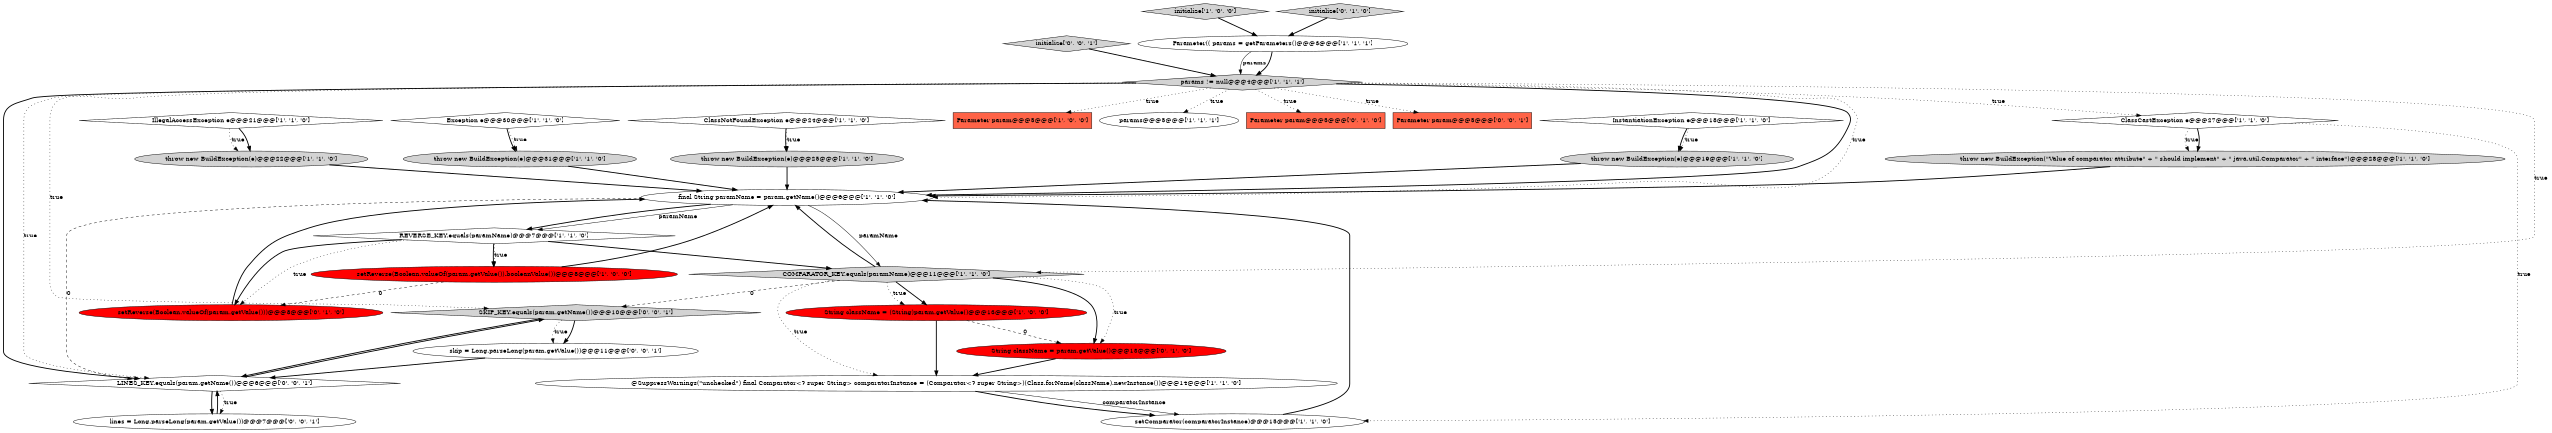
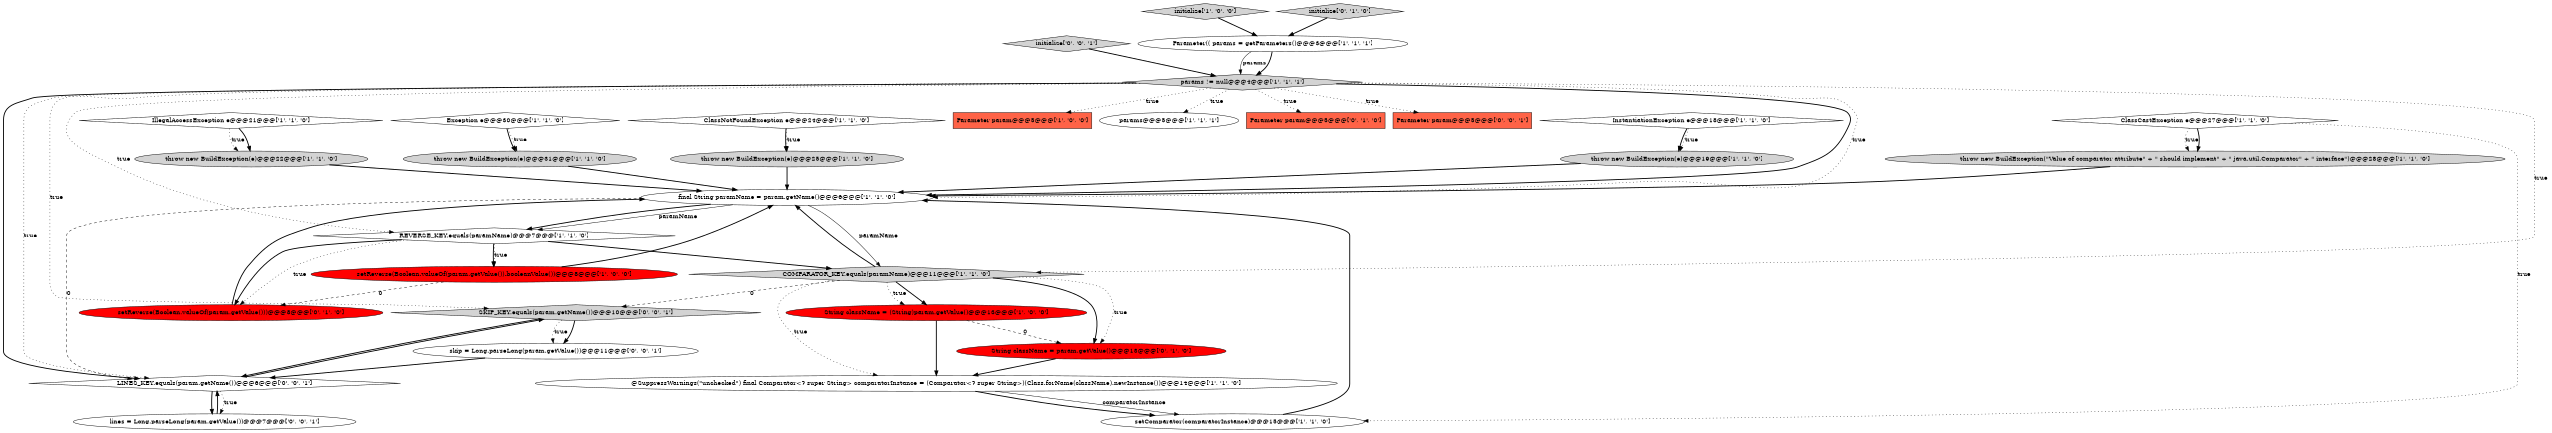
edge "params != null@@@4@@@['1', '1', '1']" -> "ClassCastException e@@@27@@@['1', '1', '0']": now "params != null@@@4@@@['1', '1', '1']" -> "REVERSE_KEY.equals(paramName)@@@7@@@['1', '1', '0']"
